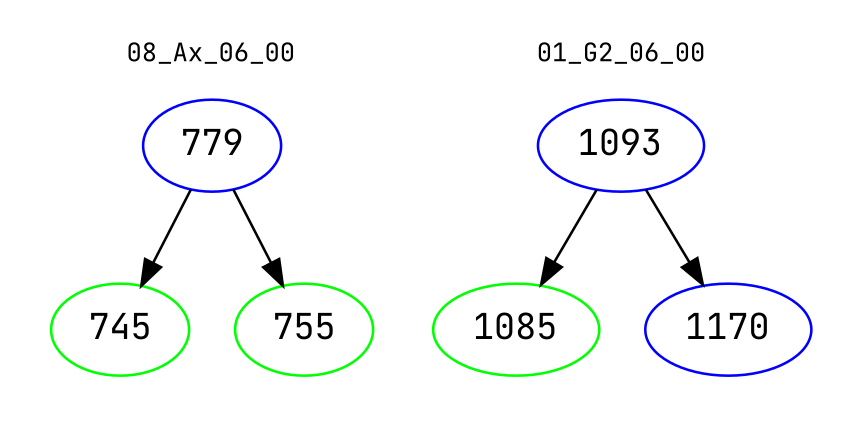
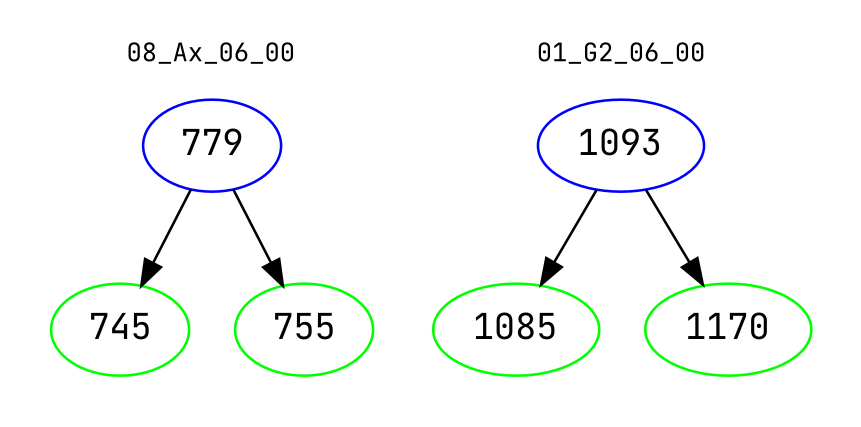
node "1170": color blue -> green
